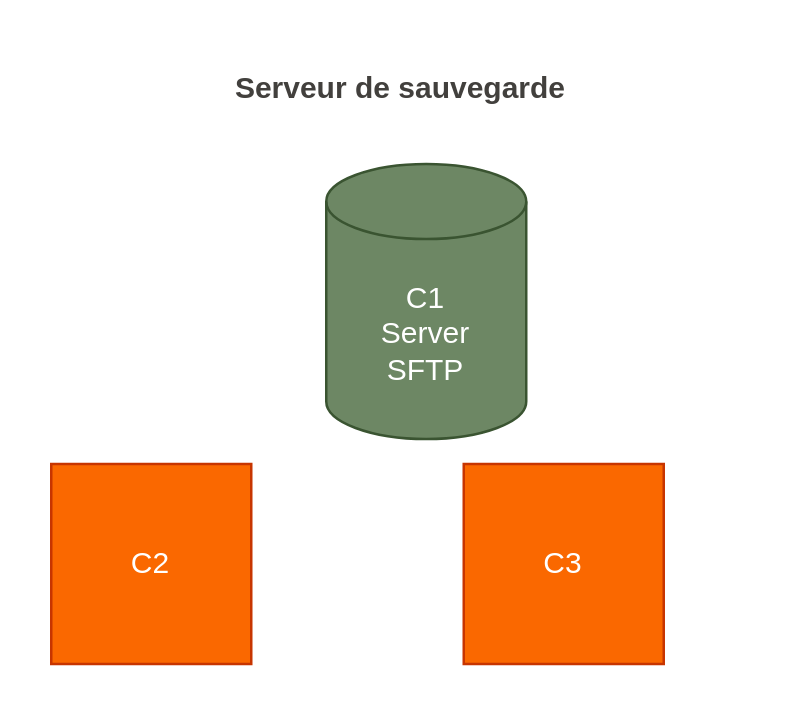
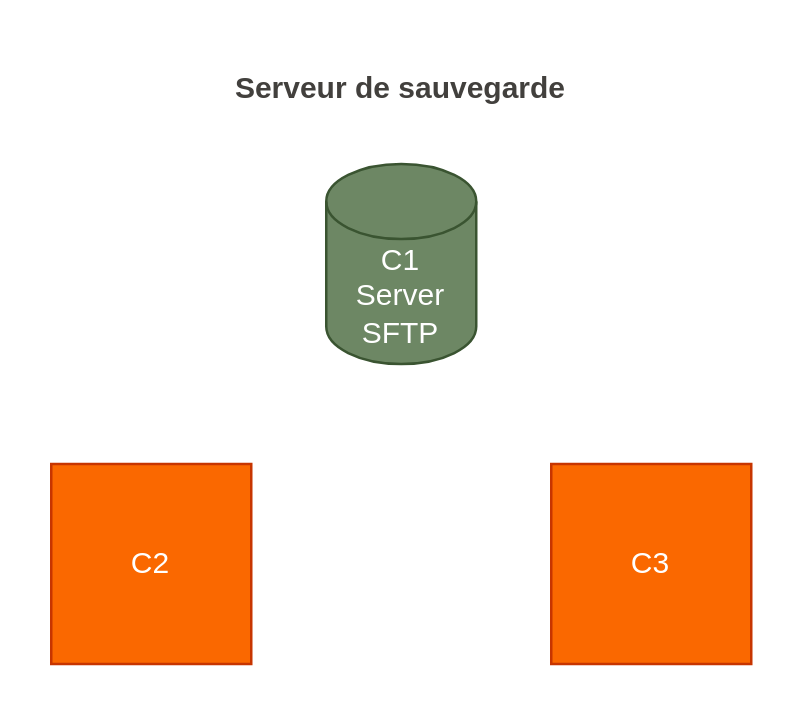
node "C1 Server SFTP": size 200x275 -> 150x200
node "C3": moved (564, 564) -> (651, 564)
